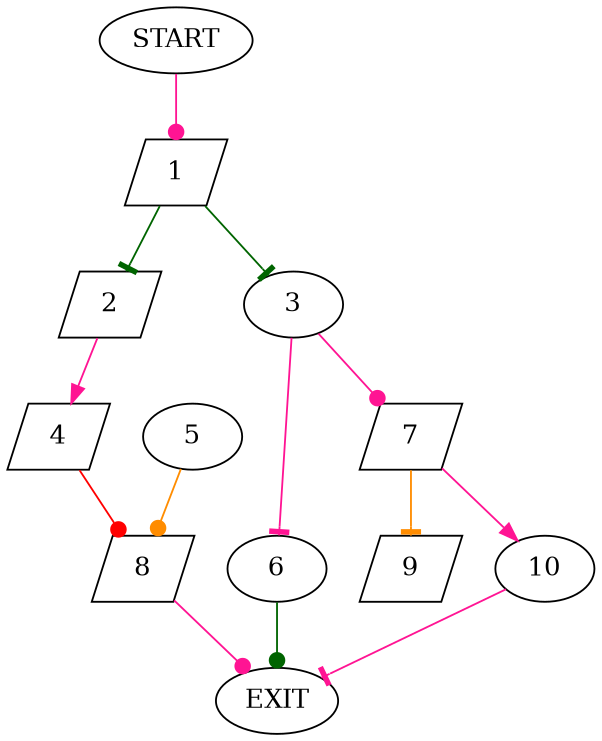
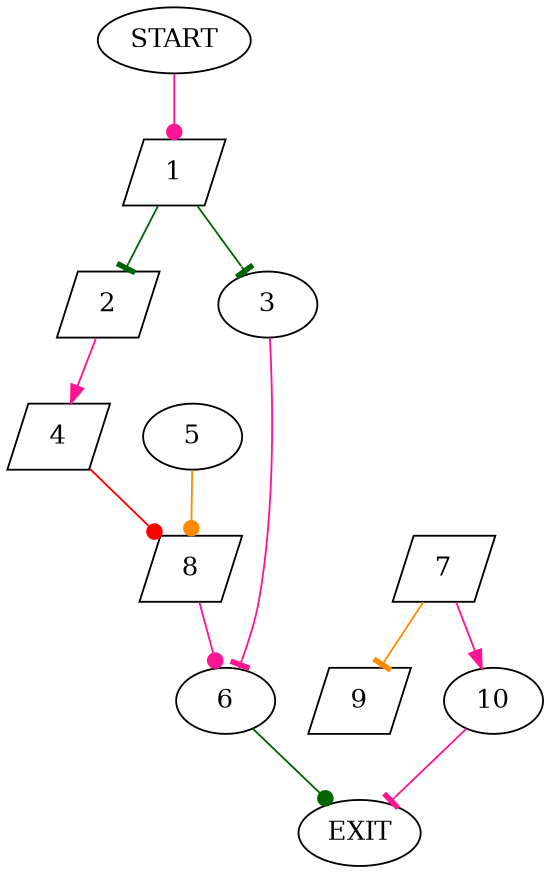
edge "3" -> "7": removed
edge "8" -> "EXIT": now "8" -> "6"
